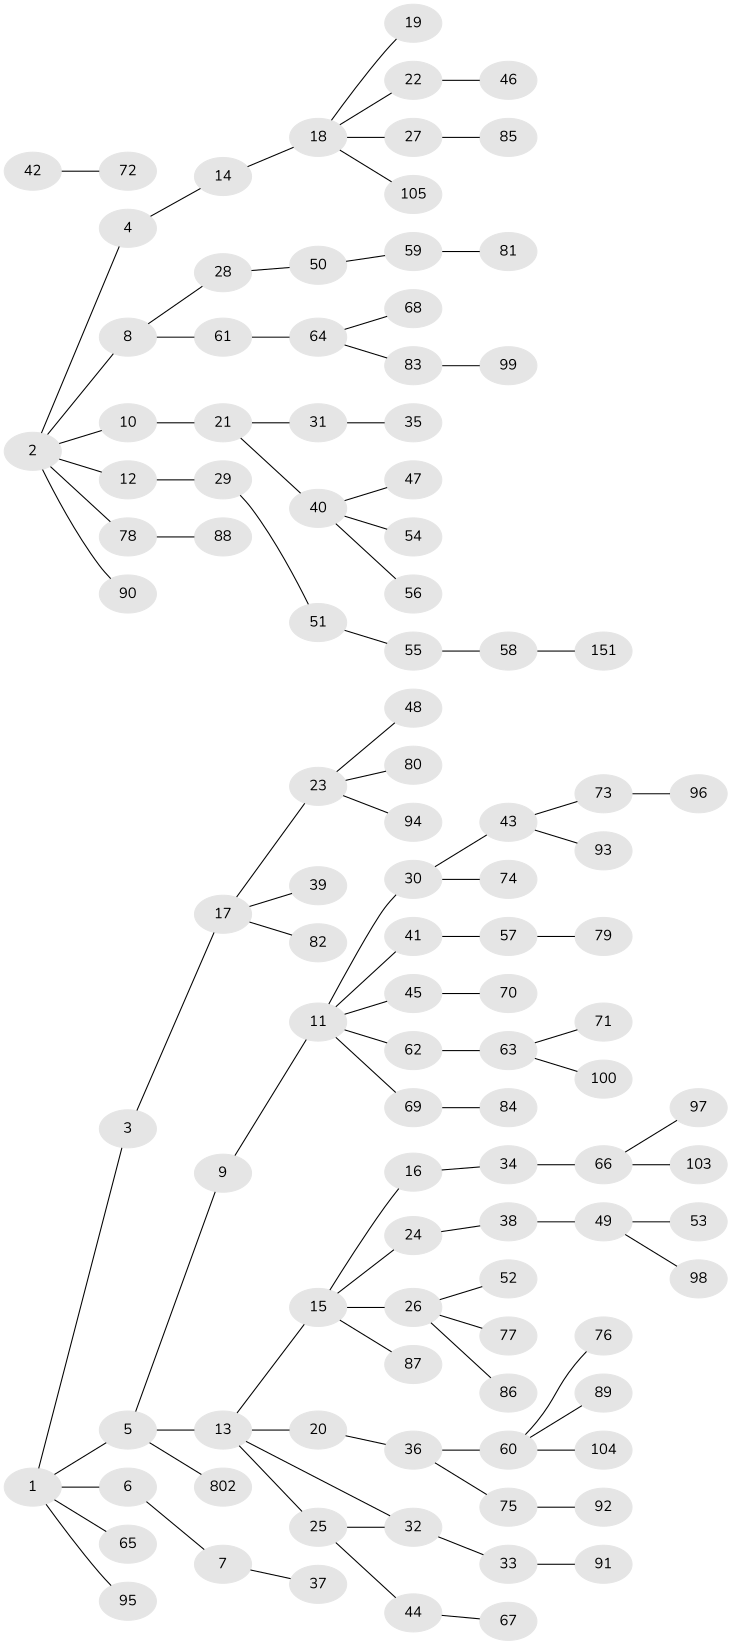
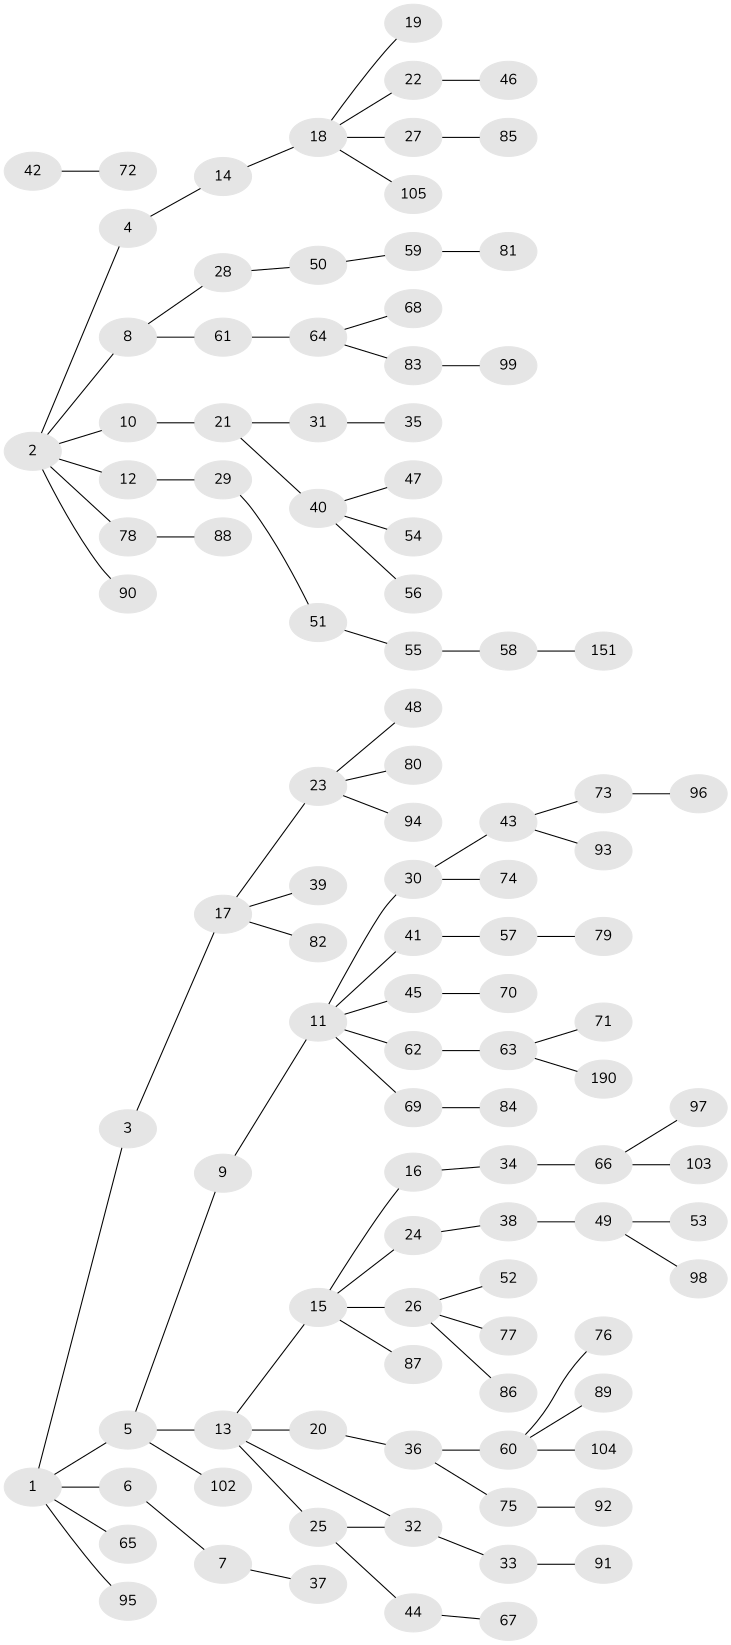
node "100": label "100" -> "190"
node "802": label "802" -> "102"
